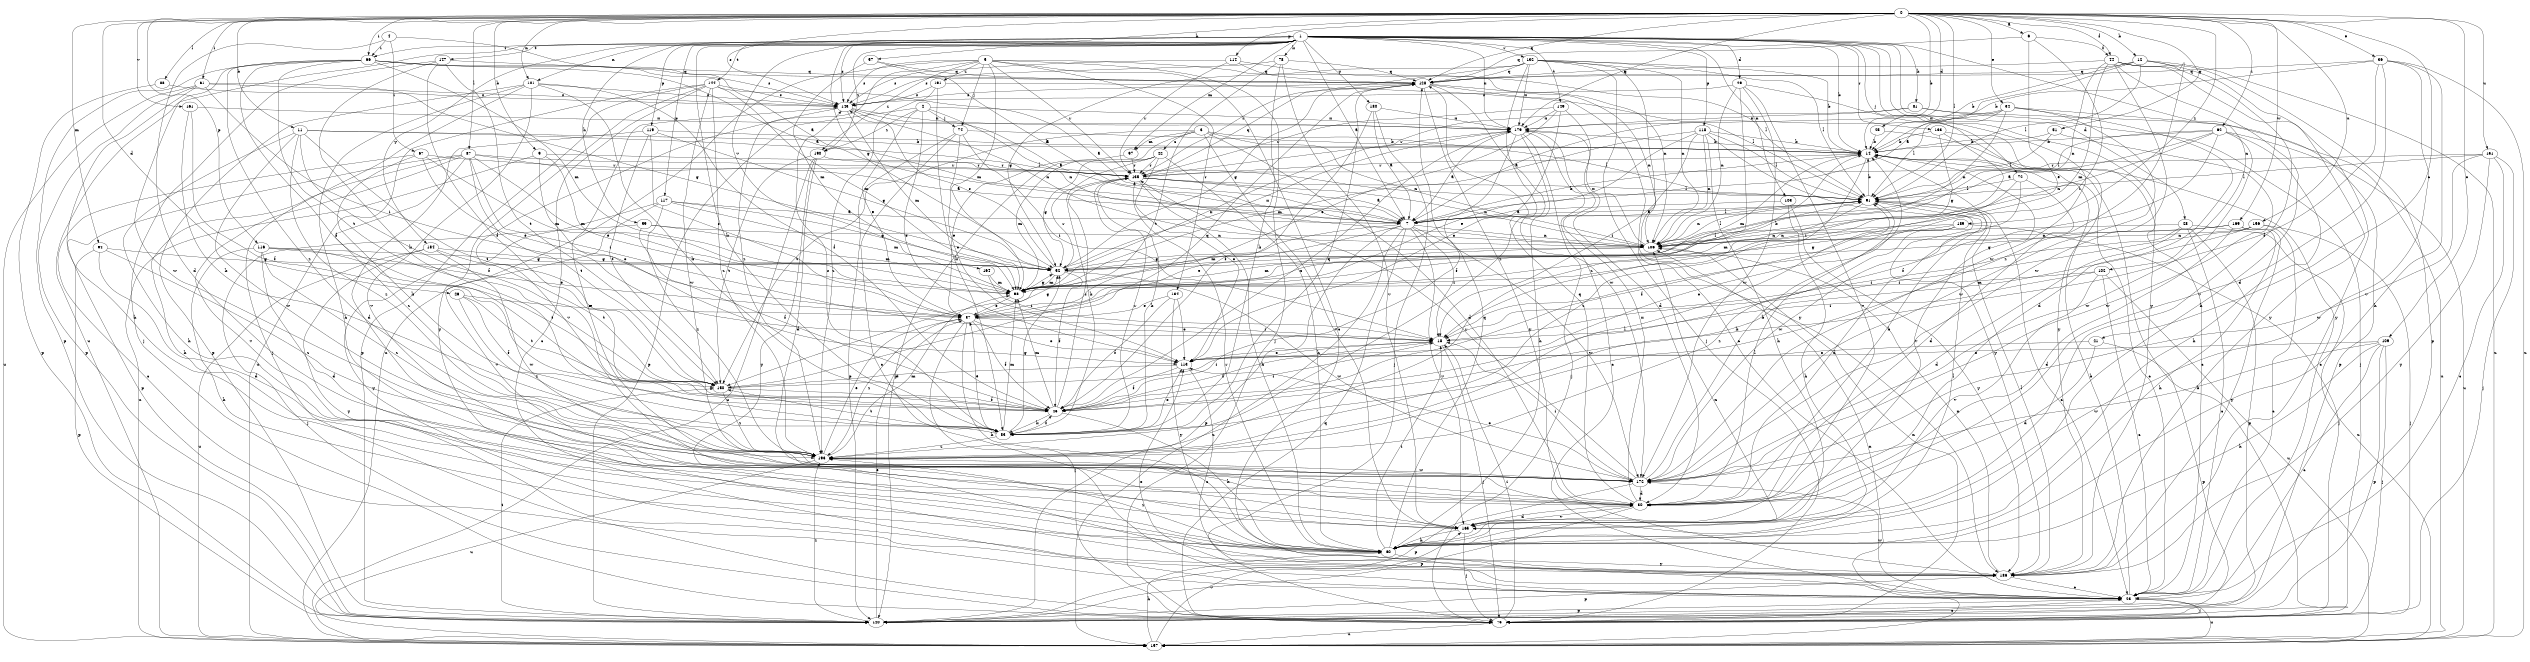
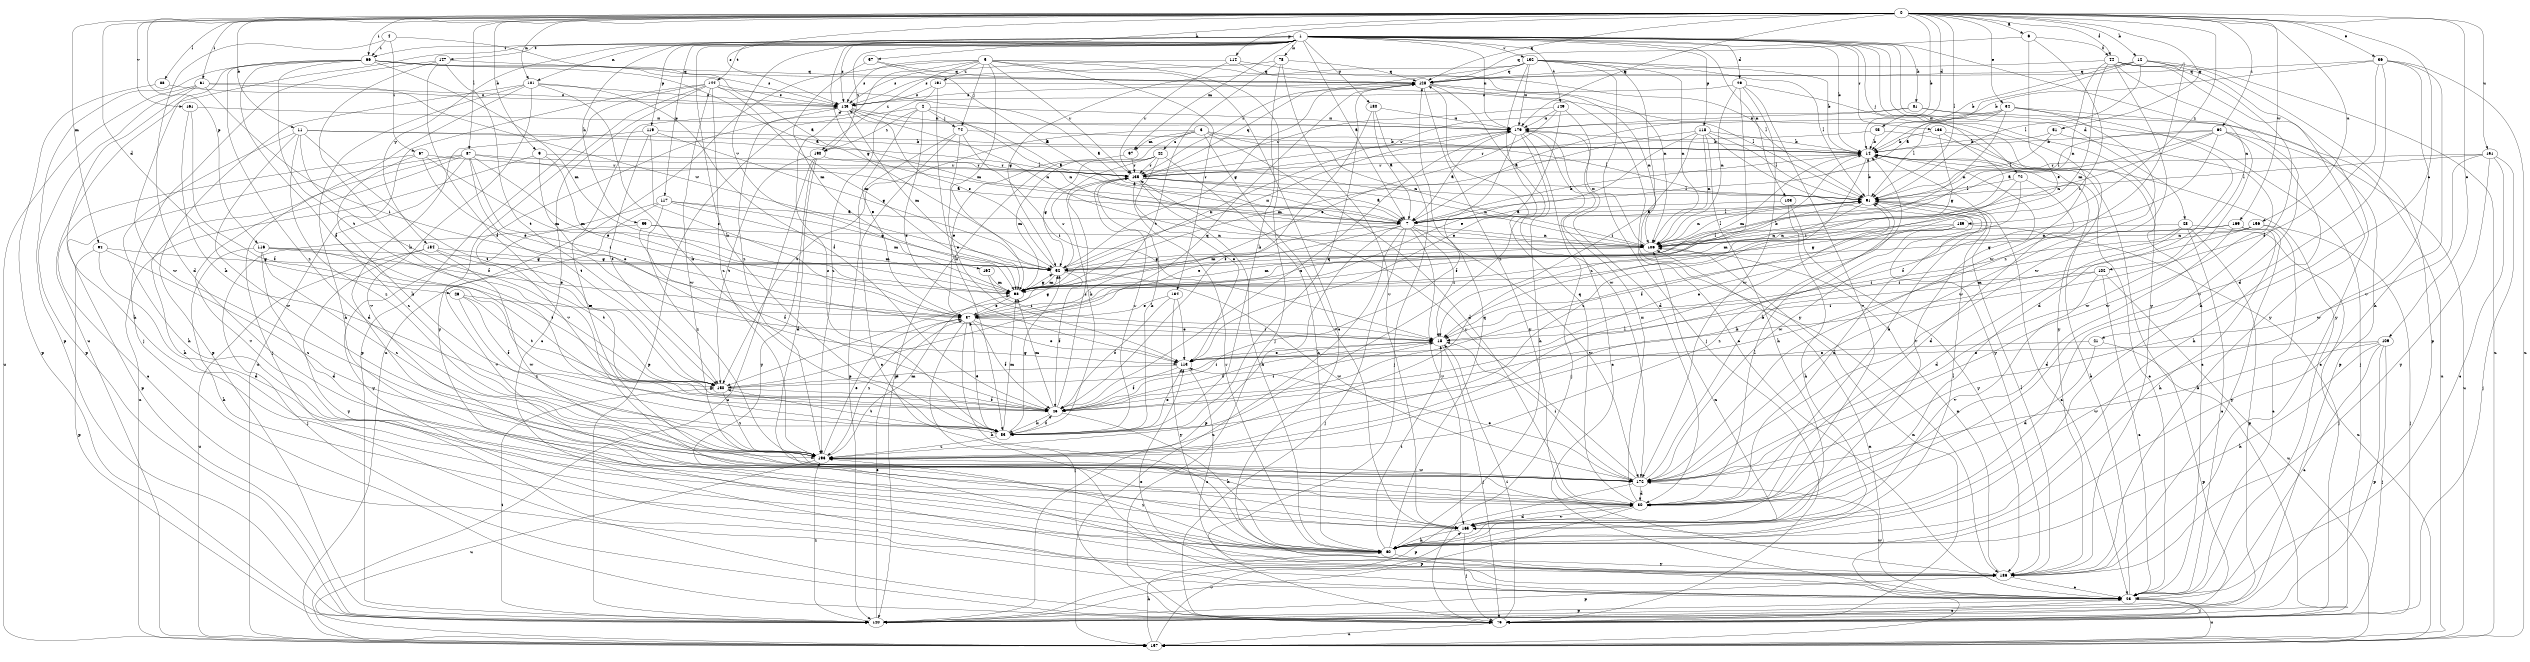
edge "25" -> "135": added, label "r"
edge "61" -> "52": label "g" -> "w"
edge "7" -> "75": label "q" -> "j"
